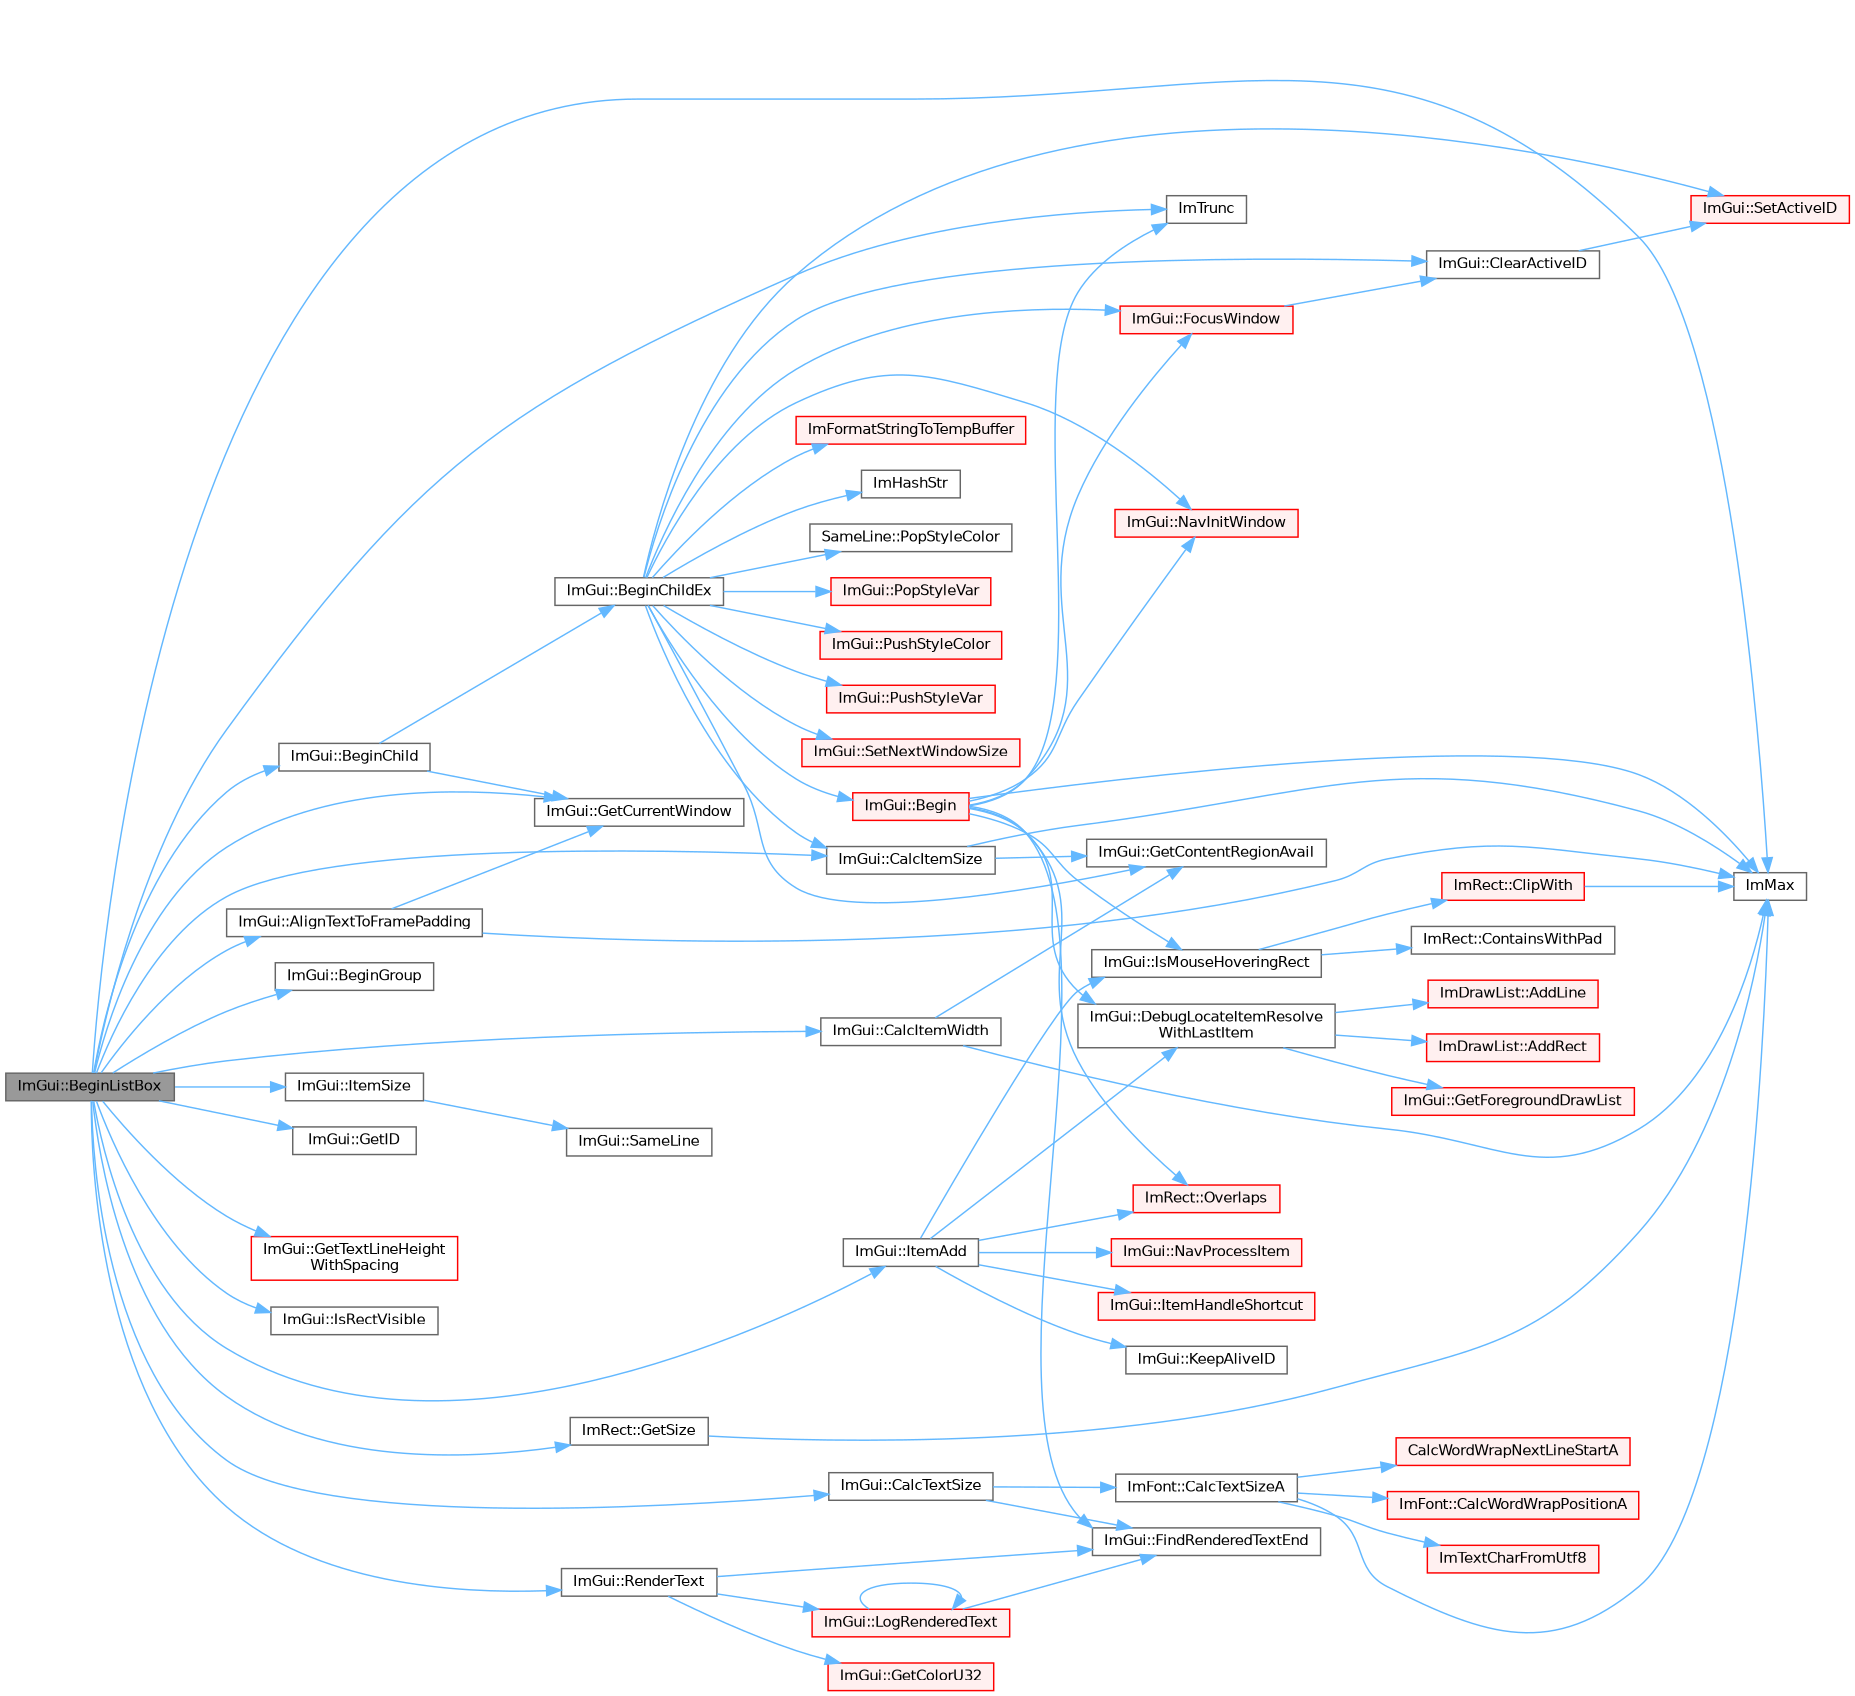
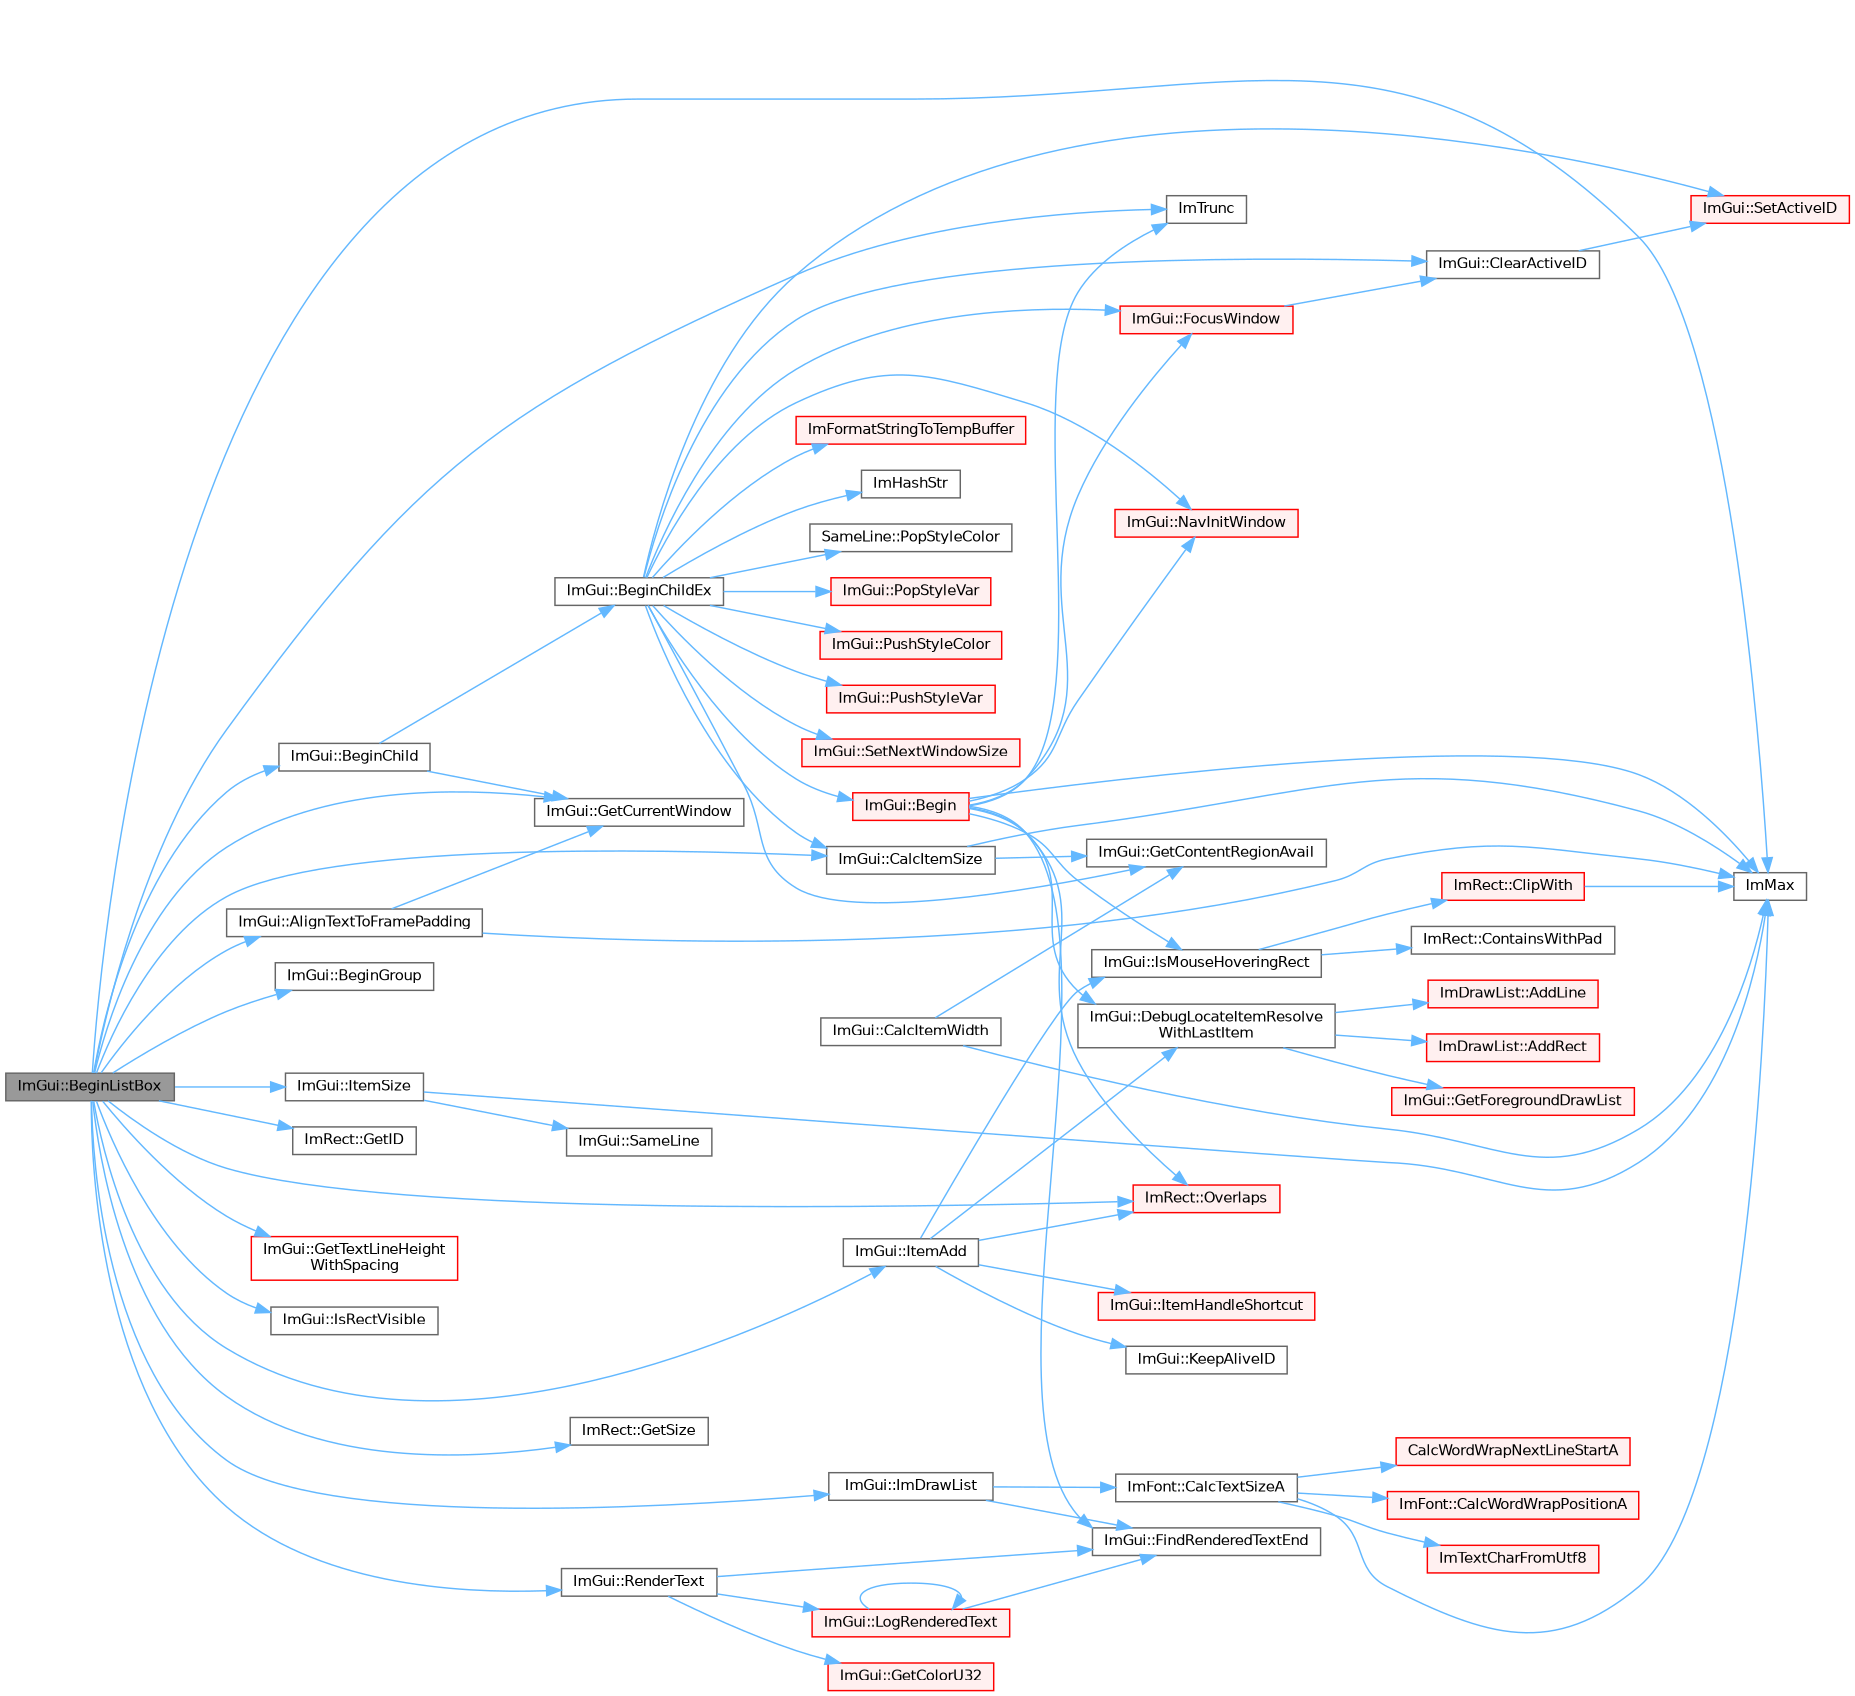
edge "ImGui::BeginListBox" -> "ImGui::CalcItemWidth": now "ImGui::BeginListBox" -> "ImRect::Overlaps"
node "ImGui::GetID": label "ImGui::GetID" -> "ImRect::GetID"
node "ImGui::NavProcessItem": removed
edge "ImRect::GetSize" -> "ImMax": now "ImGui::ItemSize" -> "ImMax"
node "ImGui::CalcTextSize": label "ImGui::CalcTextSize" -> "ImGui::ImDrawList"
